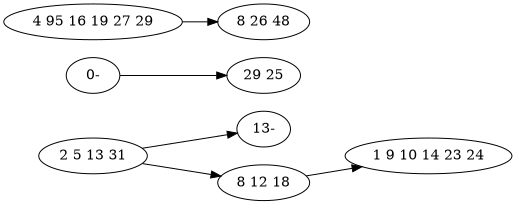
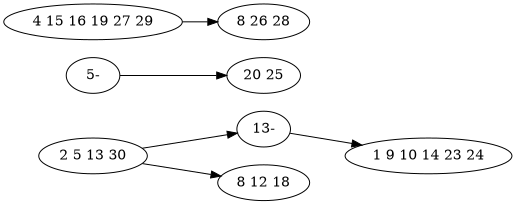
node "4 95 16 19 27 29": label "4 95 16 19 27 29" -> "4 15 16 19 27 29"
node "8 26 48": label "8 26 48" -> "8 26 28"
node "0-": label "0-" -> "5-"
node "29 25": label "29 25" -> "20 25"
node "2 5 13 31": label "2 5 13 31" -> "2 5 13 30"
edge "8 12 18" -> "1 9 10 14 23 24": now "13-" -> "1 9 10 14 23 24"
